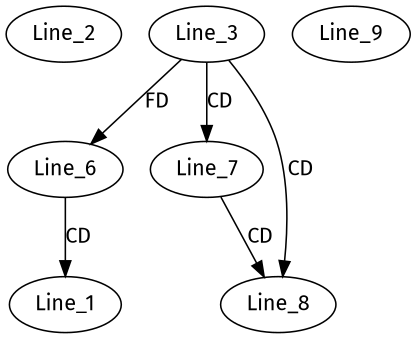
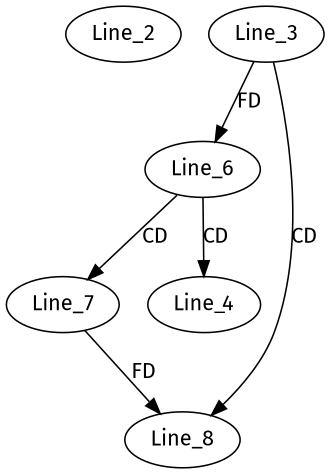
node "Line_9": removed
edge "Line_3" -> "Line_7": now "Line_6" -> "Line_7"
edge "Line_7" -> "Line_8": label "CD" -> "FD"
node "Line_1": label "Line_1" -> "Line_4"
